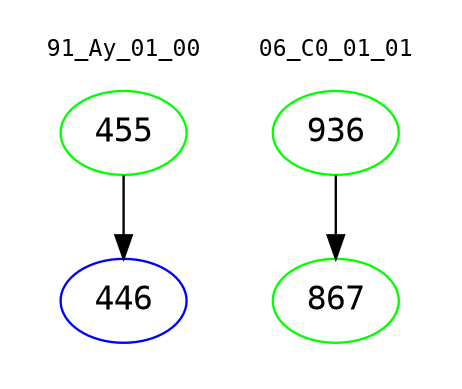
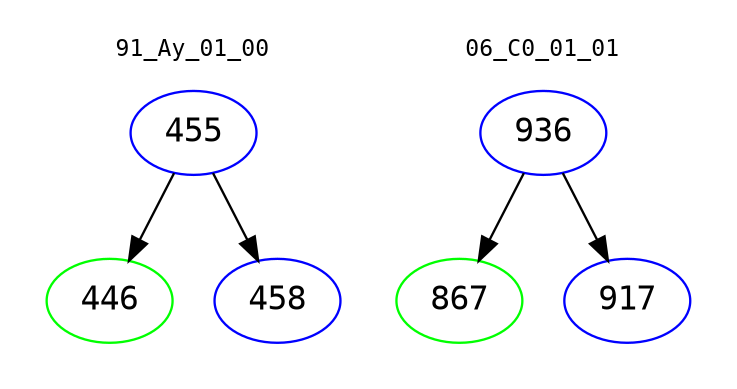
node "455": color green -> blue
node "936": color green -> blue
node "446": color blue -> green
node "458": added
node "917": added
